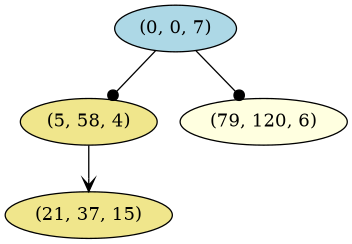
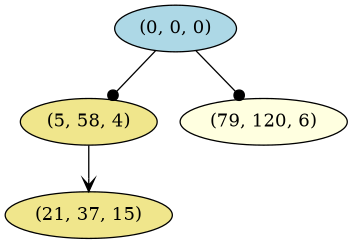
node "(0, 0, 7)": label "(0, 0, 7)" -> "(0, 0, 0)"
